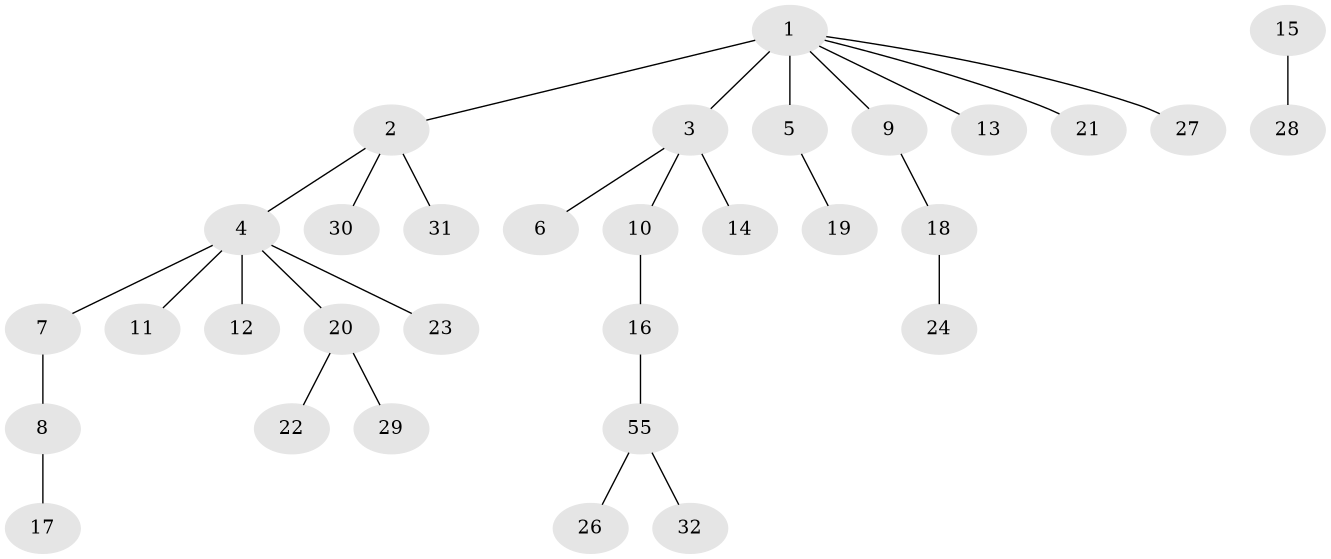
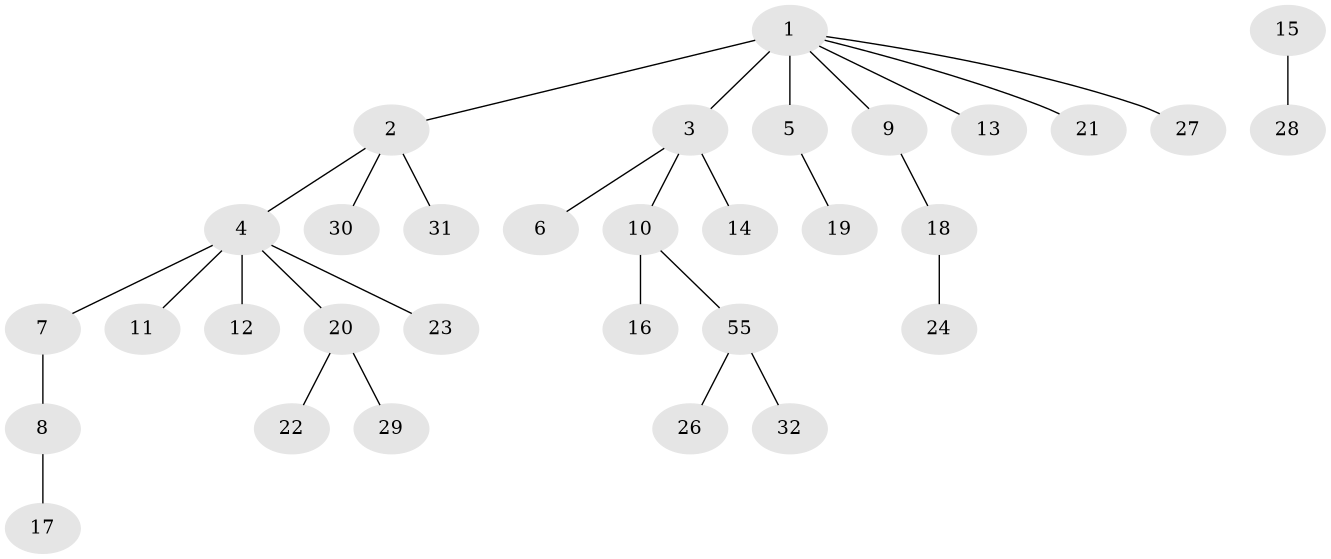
edge "16" -- "55": now "10" -- "55"
